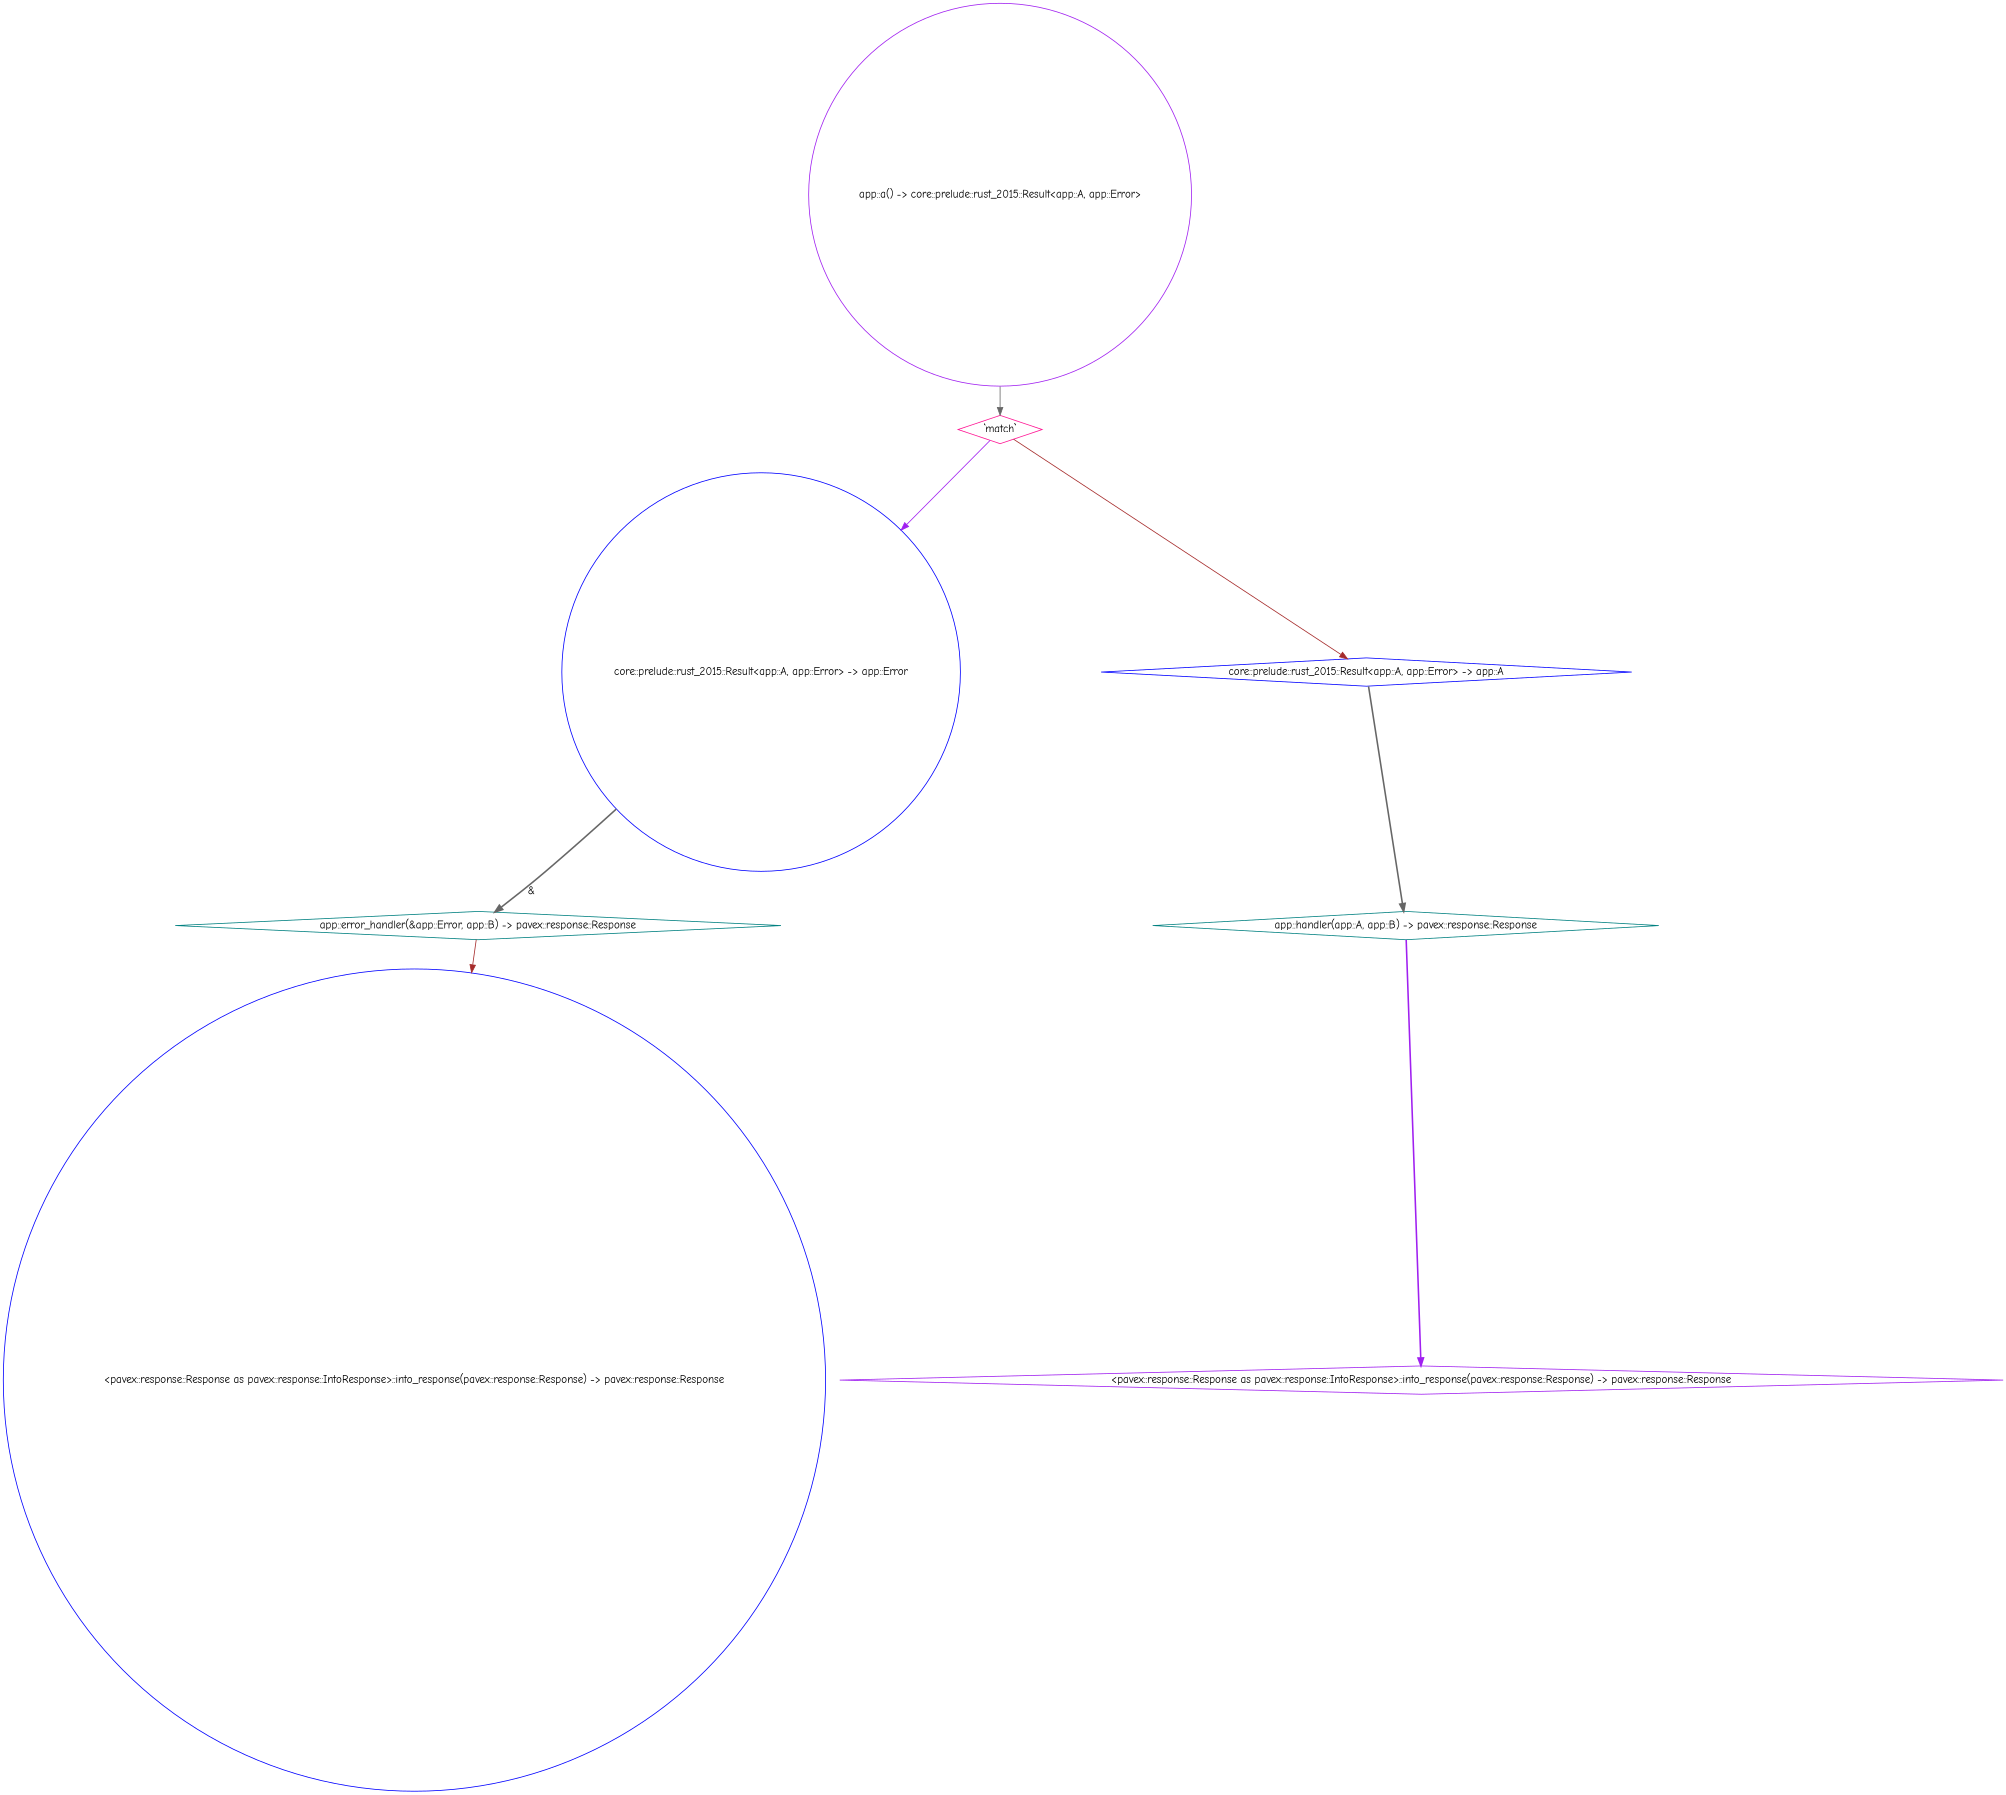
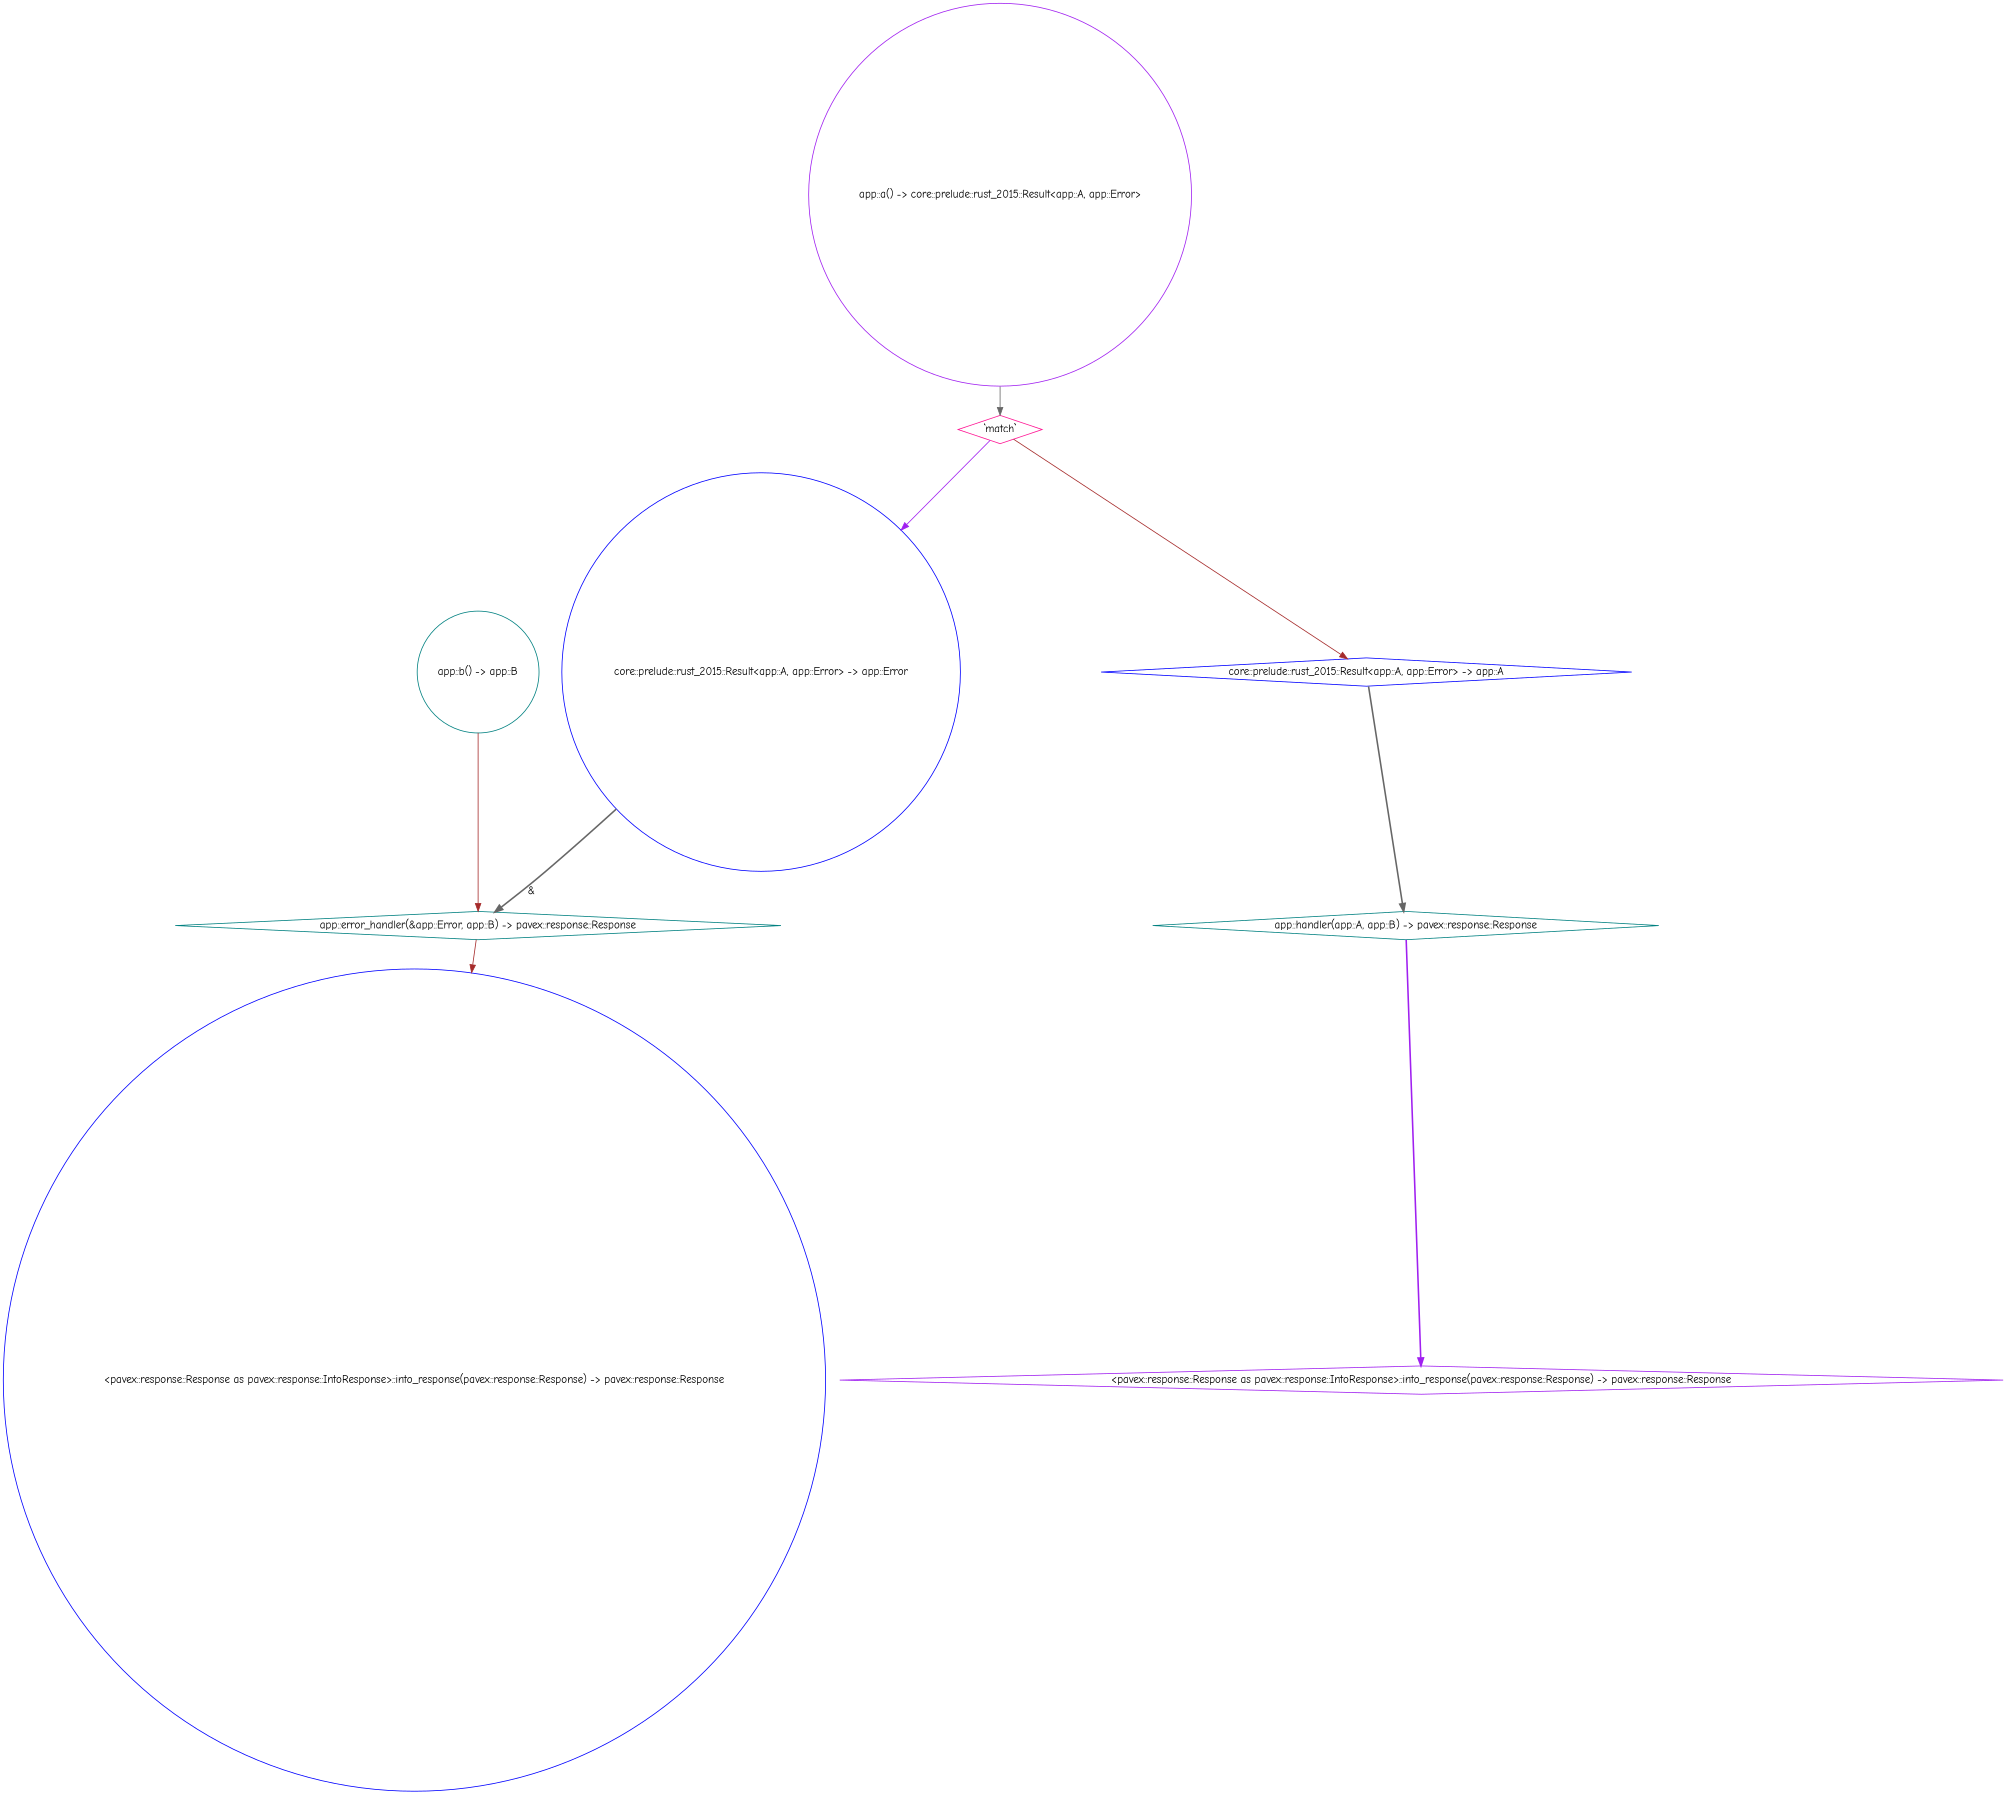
node "app::b() -> app::B": added
